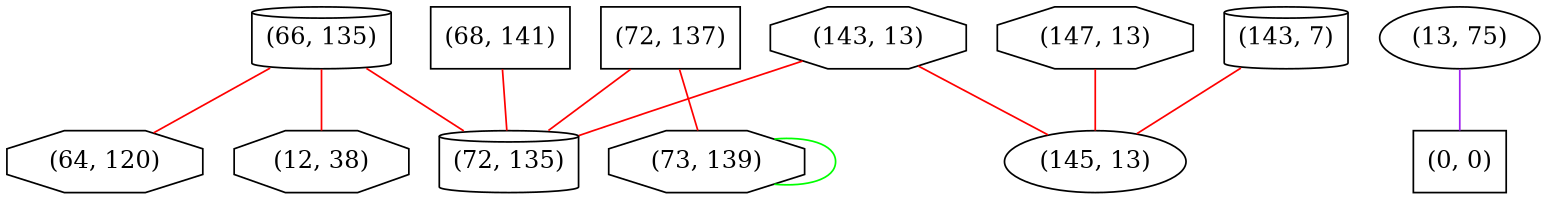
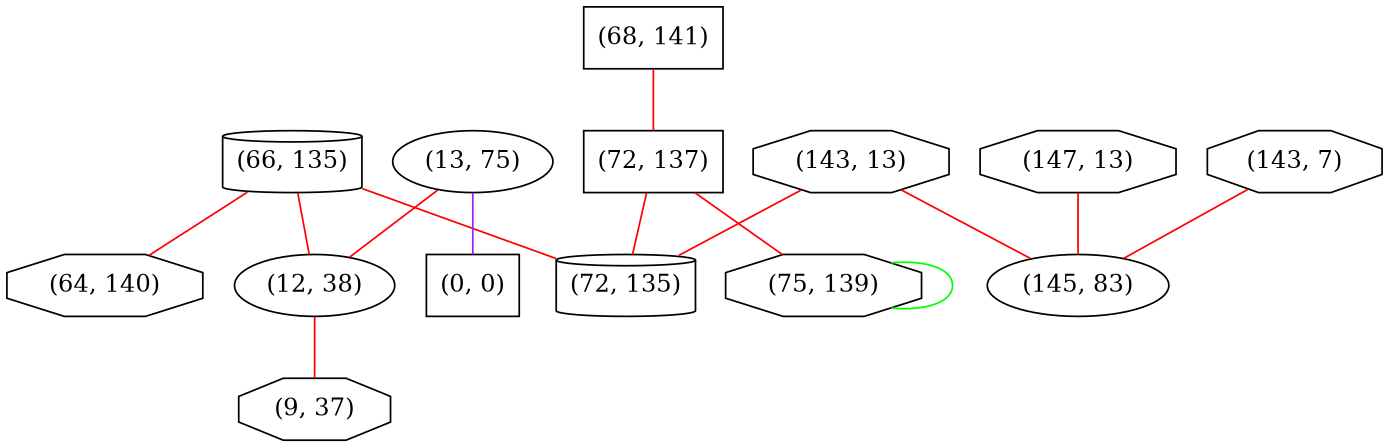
node "(143, 7)": shape cylinder -> octagon
edge "(68, 141)" -- "(72, 135)": now "(68, 141)" -- "(72, 137)"
node "(64, 120)": label "(64, 120)" -> "(64, 140)"
node "(12, 38)": shape octagon -> ellipse
node "(73, 139)": label "(73, 139)" -> "(75, 139)"
node "(145, 13)": label "(145, 13)" -> "(145, 83)"
edge "(13, 75)" -- "(12, 38)": added
node "(9, 37)": added
